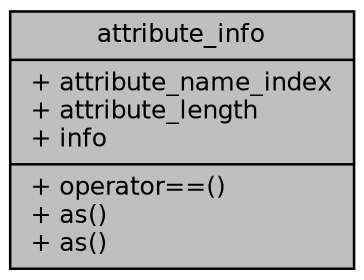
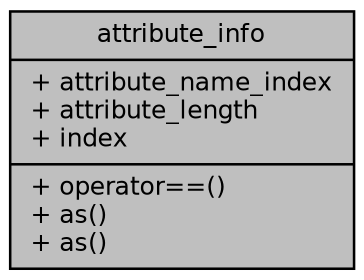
node "attribute_info": text "+ info" -> "+ index"
